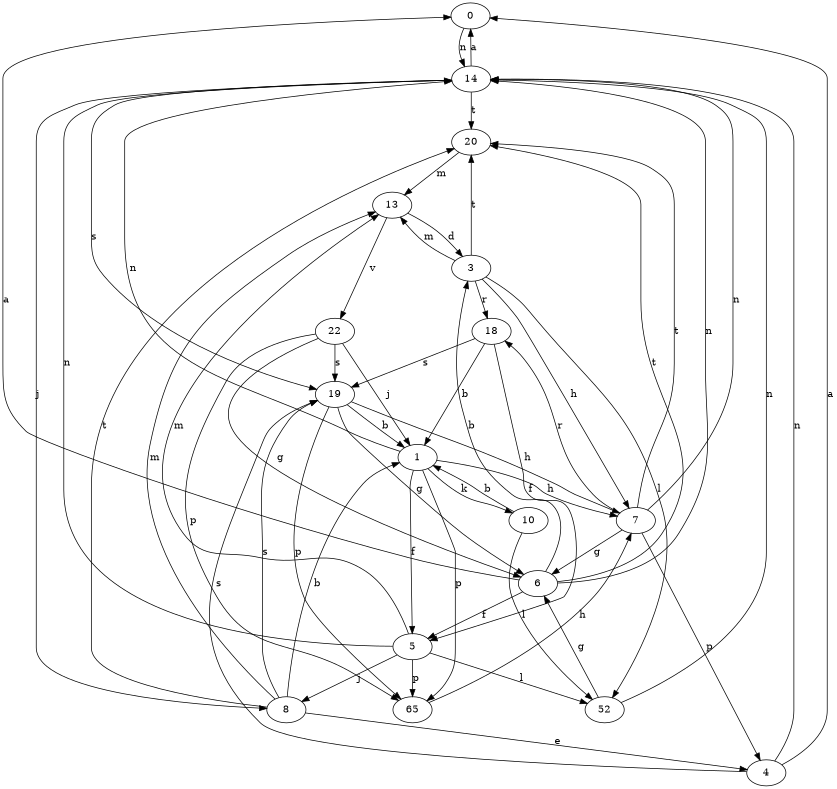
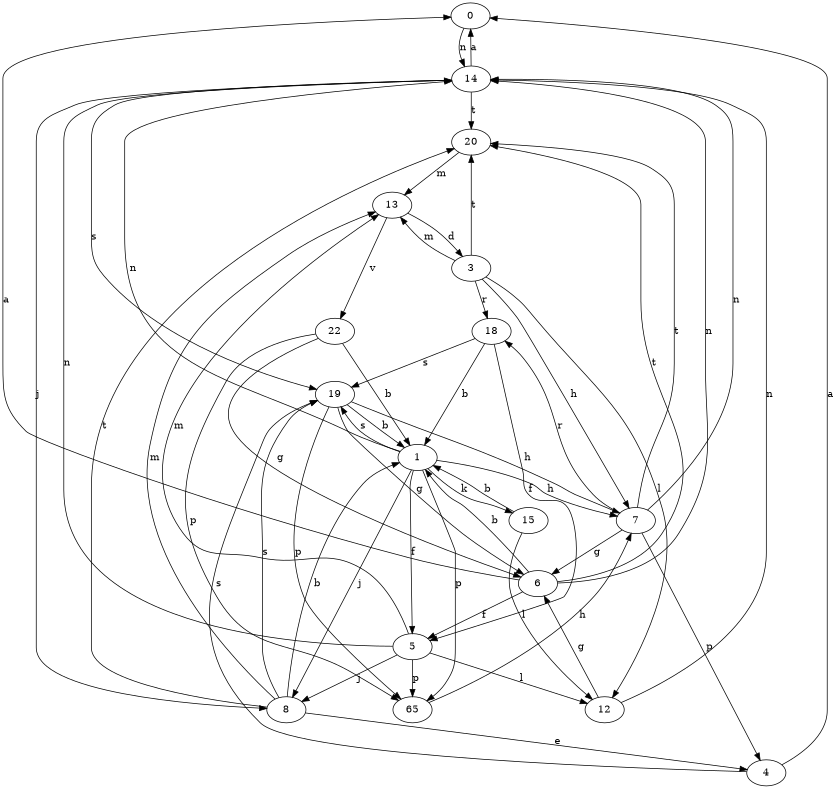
edge "4" -> "14": removed, label "n"
edge "22" -> "19": now "1" -> "19"
edge "22" -> "1": label "j" -> "b"
edge "6" -> "3": now "6" -> "1"
node "10": label "10" -> "15"
edge "1" -> "8": added, label "j"
node "52": label "52" -> "12"
